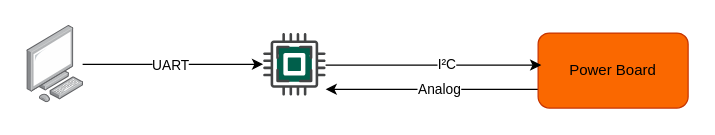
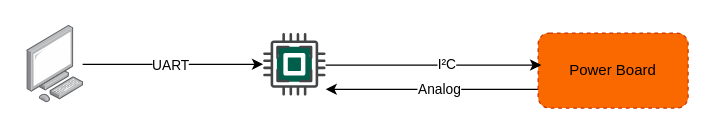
node "Power Board": style solid -> dashed
